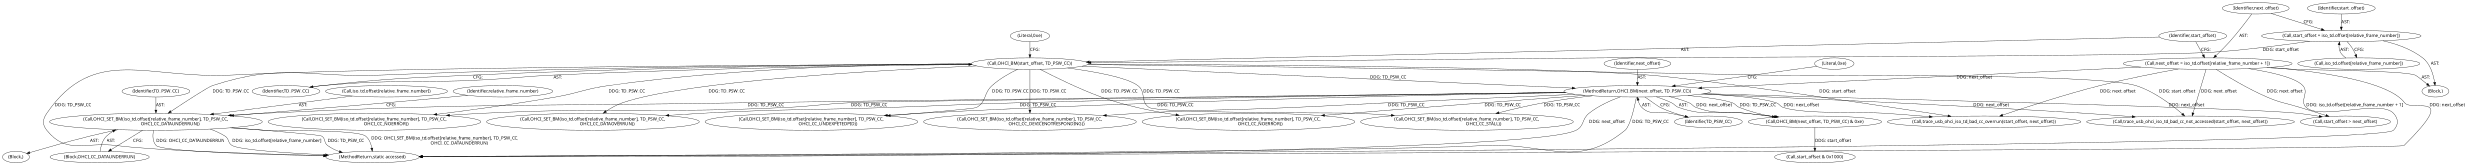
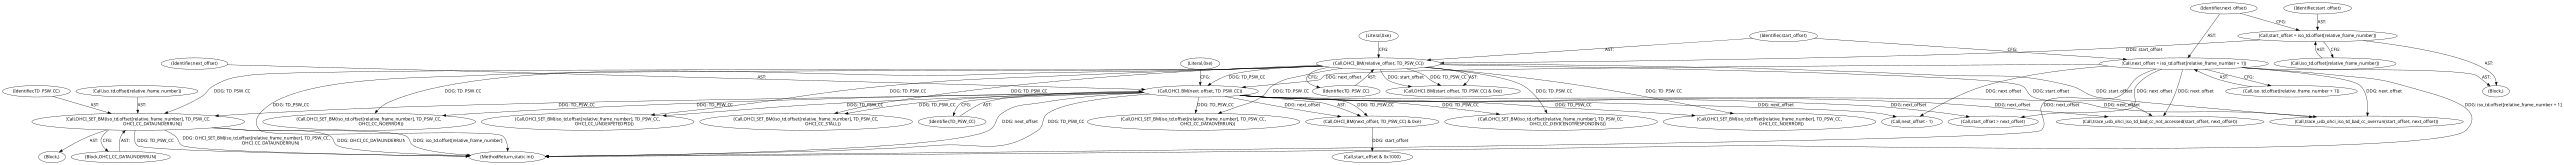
node "(Call,OHCI_BM(start_offset, TD_PSW_CC))": label "(Call,OHCI_BM(start_offset, TD_PSW_CC))" -> "(Call,OHCI_BM(relative_offset, TD_PSW_CC))"
node "(Identifier,relative_frame_number)": removed
node "(Call,OHCI_BM(start_offset, TD_PSW_CC) & 0xe)": added
node "(MethodReturn,OHCI_BM(next_offset, TD_PSW_CC))": label "(MethodReturn,OHCI_BM(next_offset, TD_PSW_CC))" -> "(Call,OHCI_BM(next_offset, TD_PSW_CC))"
node "(Call,iso_td.offset[relative_frame_number + 1])": added
node "(Call,next_offset - 1)": added
node "(MethodReturn,static accessed)": label "(MethodReturn,static accessed)" -> "(MethodReturn,static int)"
